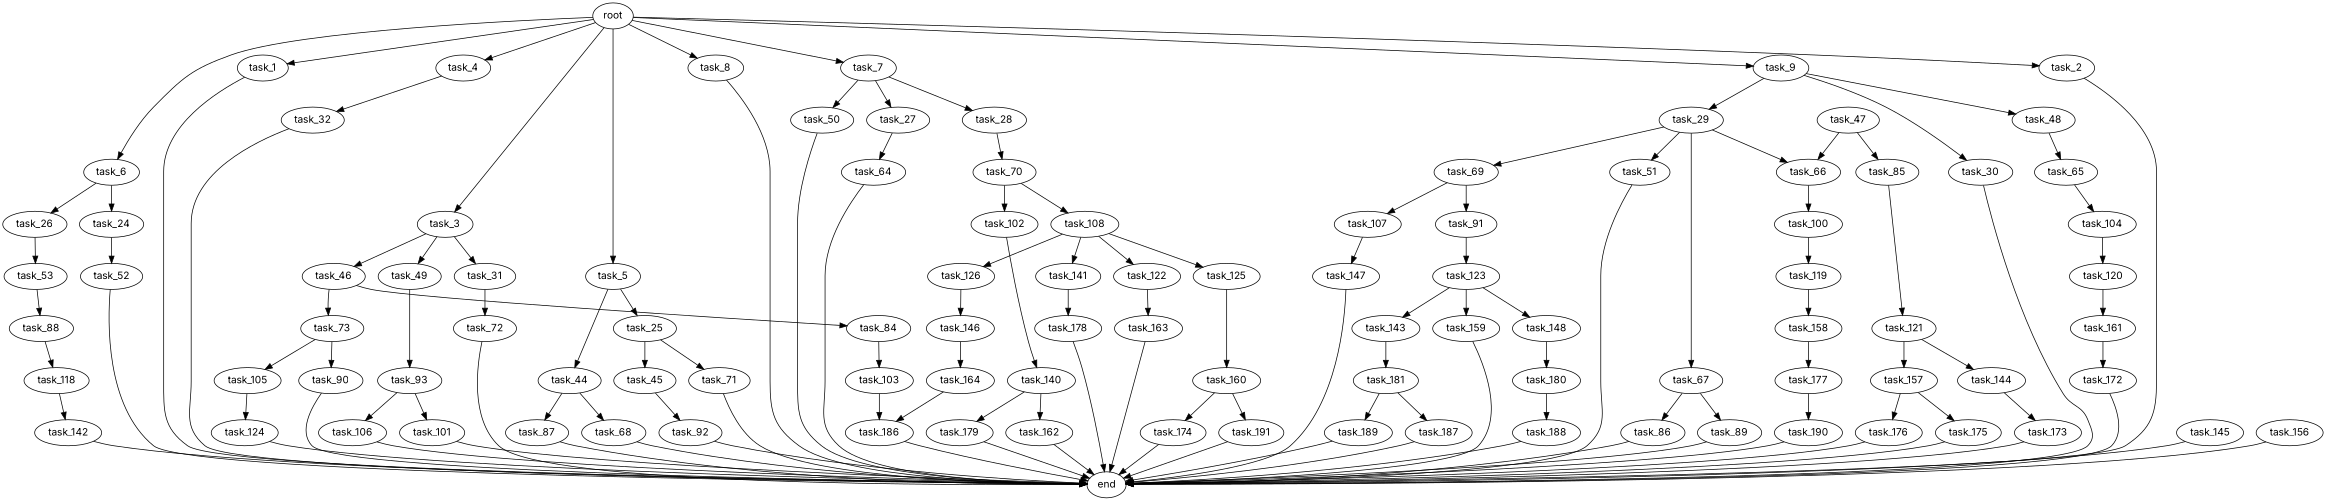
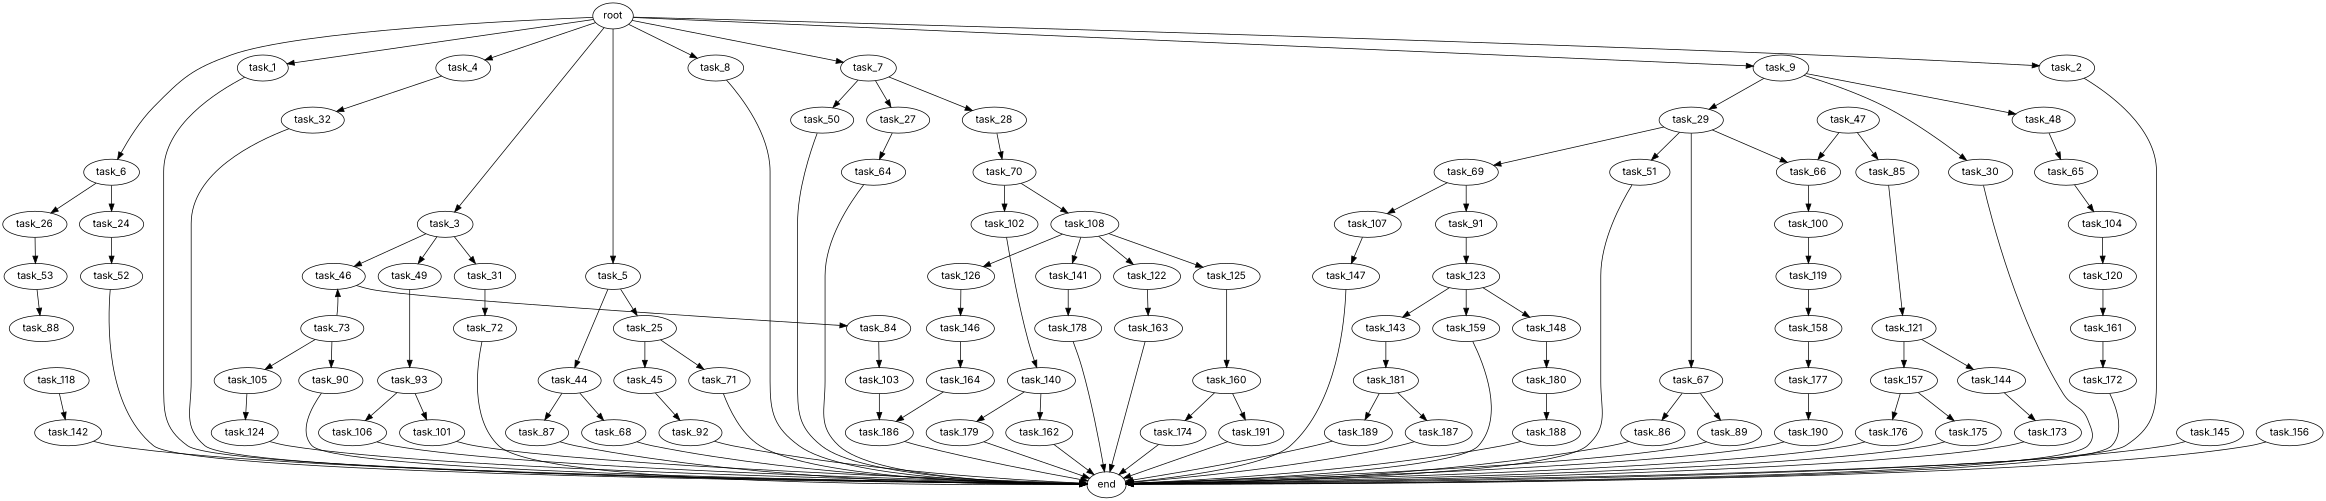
edge "task_46" -> "task_73": reversed
edge "task_88" -> "task_118": removed
